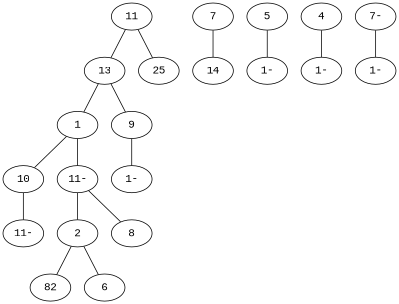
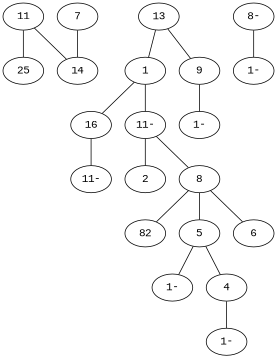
node "7-": label "7-" -> "8-"
edge "11" -- "13": now "11" -- "14"
node "10": label "10" -> "16"
edge "8" -- "5": added
edge "2" -- "82": now "8" -- "82"
edge "2" -- "6": now "8" -- "6"
edge "5" -- "4": added
